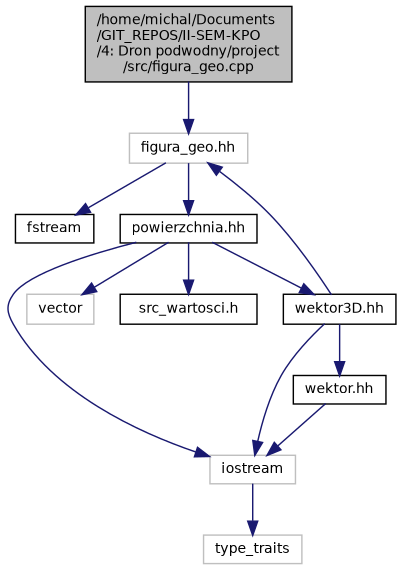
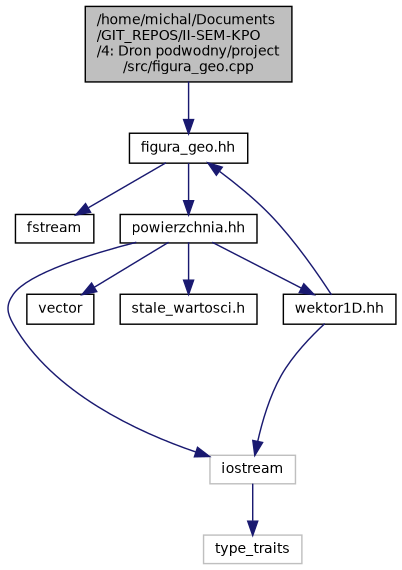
node "figura_geo.hh": color grey75 -> black
node "vector": color grey75 -> black
node "src_wartosci.h": label "src_wartosci.h" -> "stale_wartosci.h"
node "wektor3D.hh": label "wektor3D.hh" -> "wektor1D.hh"
node "wektor.hh": removed
